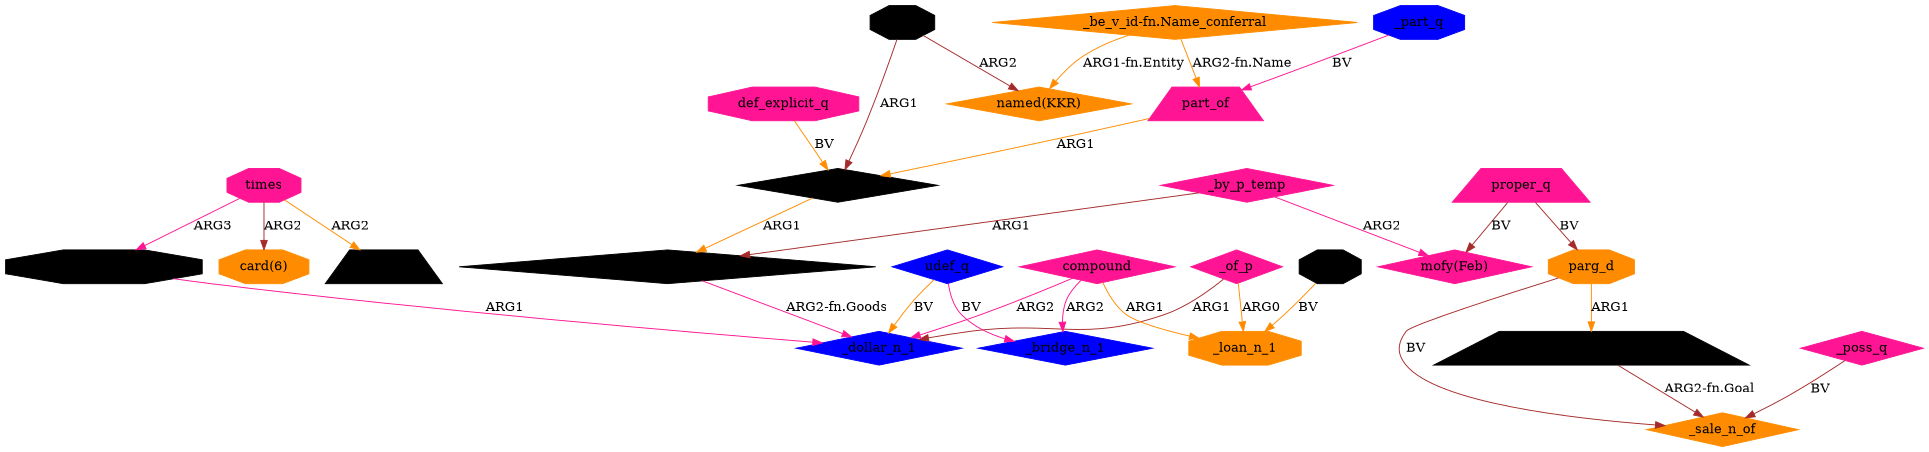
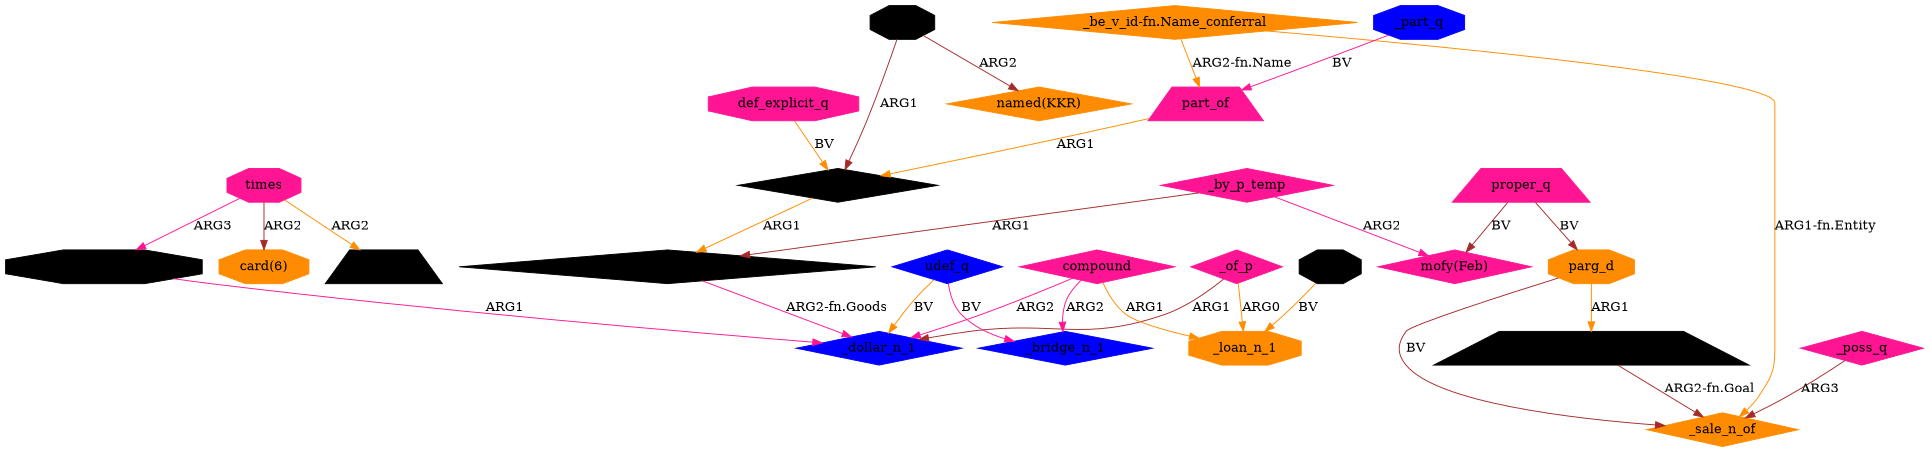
edge "_be_v_id-fn.Name_conferral" -> "named(KKR)": now "_be_v_id-fn.Name_conferral" -> "_sale_n_of"
edge "_poss_q" -> "_sale_n_of": label "BV" -> "ARG3"
